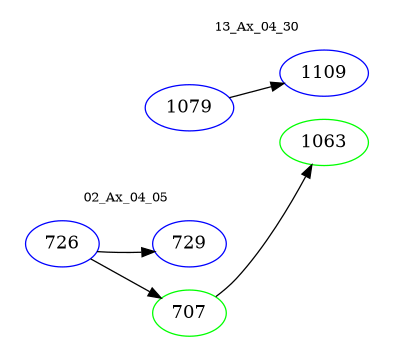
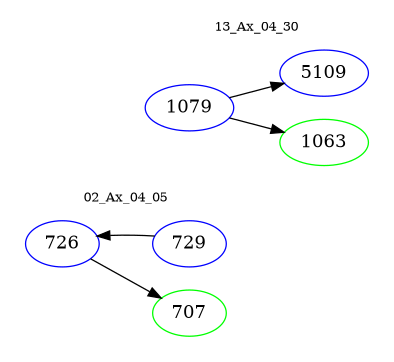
node "1109": label "1109" -> "5109"
edge "707" -> "1063": now "1079" -> "1063"
edge "726" -> "729": reversed
